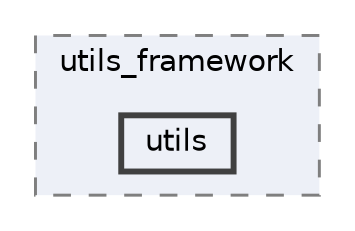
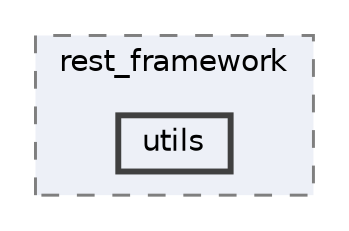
cluster "utils_framework": label "utils_framework" -> "rest_framework"
